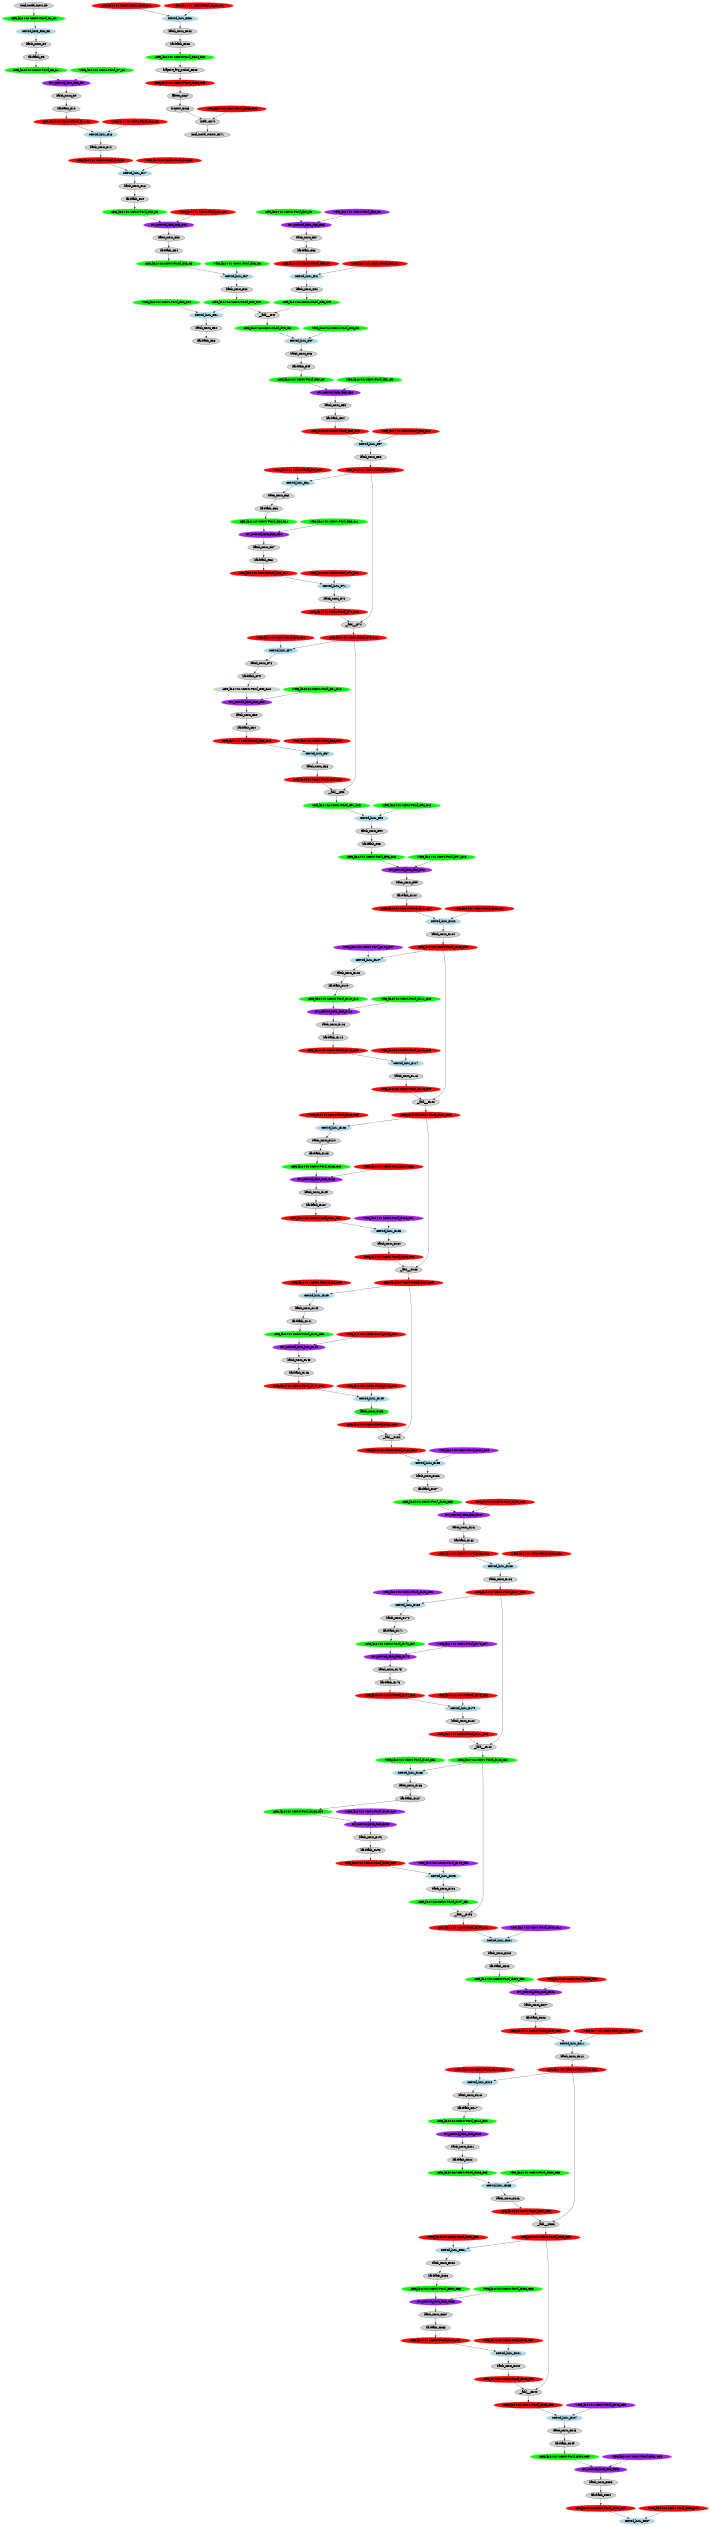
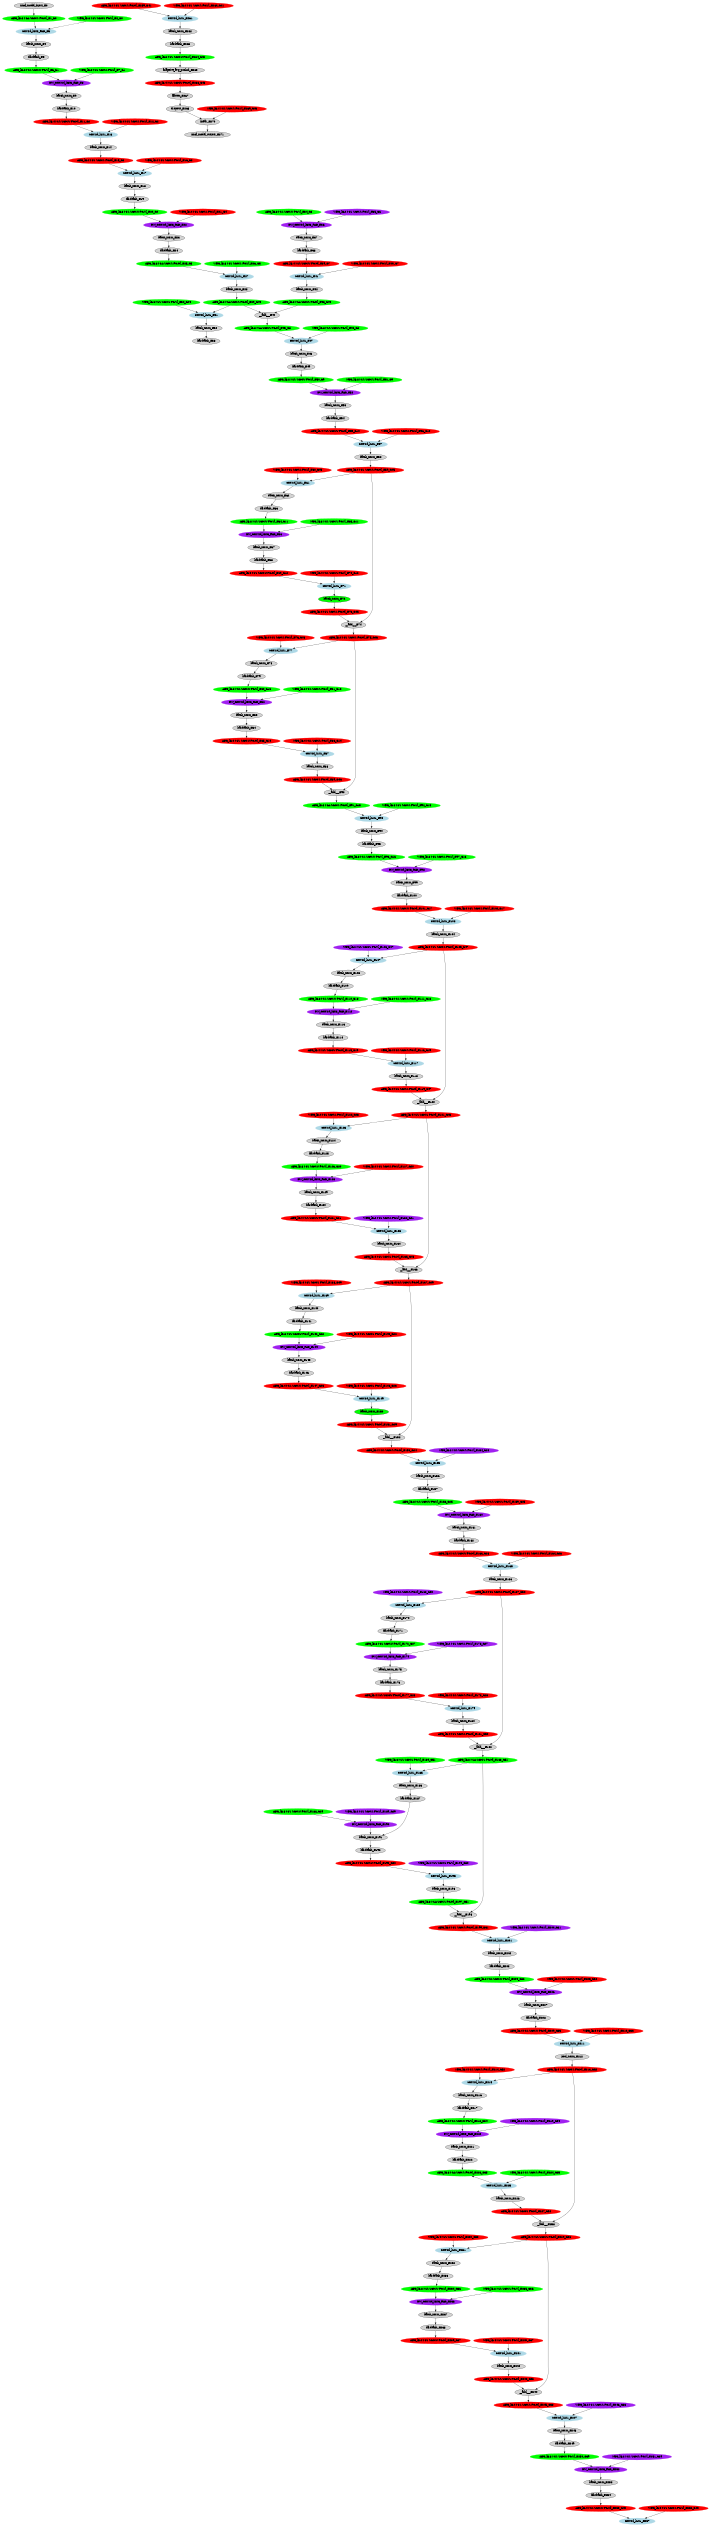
node "WFQ_[B:8 M:S SGN:S PC:Y]_#2_G0": added
node "batch_norm_#72": fillcolor lightgrey -> green
node "AFQ_[B:8 M:S SGN:U PC:Y]_#80_G13": fillcolor lightgrey -> green
edge "conv2d_k1x1_#117" -> "batch_norm_#118": added
edge "hardtanh_#157" -> "AFQ_[B:8 M:S SGN:U PC:Y]_#158_G25": added
edge "hardtanh_#187" -> "AFQ_[B:8 M:S SGN:U PC:Y]_#188_G29": now "hardtanh_#187" -> "batch_norm_#191"
edge "conv2d_k1x1_#201" -> "batch_norm_#202": added
node "batch_norm_#212": label "batch_norm_#212" -> "pool_norm_#212"
node "WFQ_[B:2 M:S SGN:S PC:Y]_#219_G34": added
edge "AFQ_[B:8 M:A SGN:S PC:N]_#223_G35" -> "conv2d_k1x1_#225": reversed
